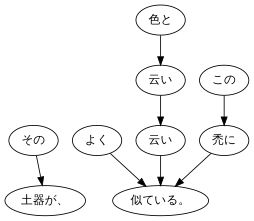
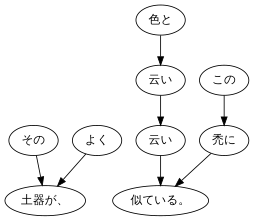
edge "よく" -> "似ている。": now "よく" -> "土器が、"
